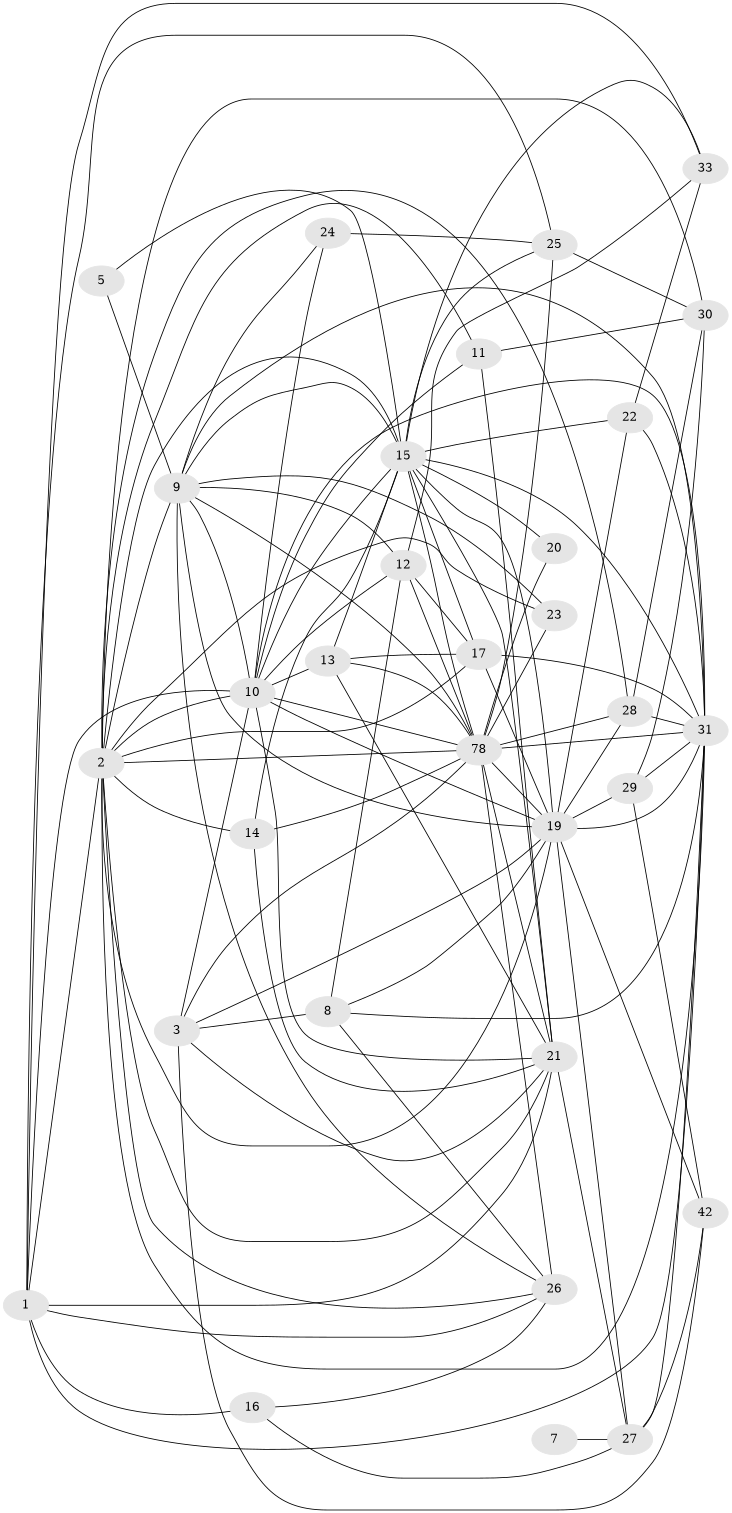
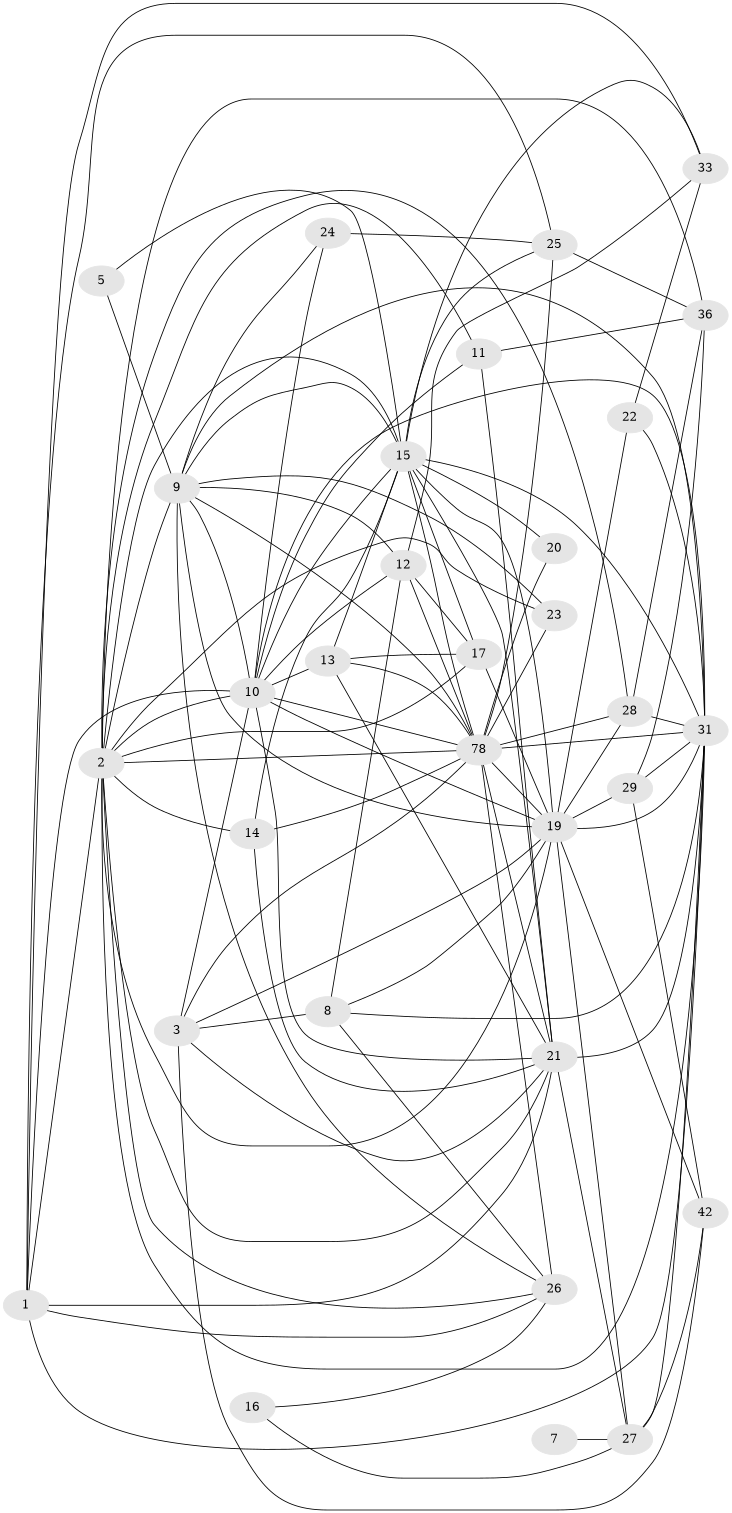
node "30": label "30" -> "36"
edge "22" -- "15": removed
edge "17" -- "31": now "21" -- "31"
edge "1" -- "16": removed
